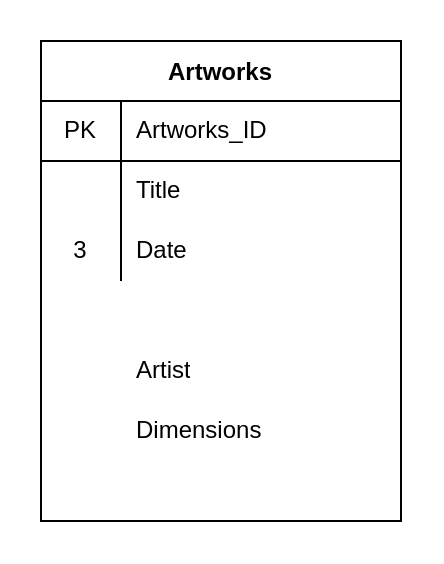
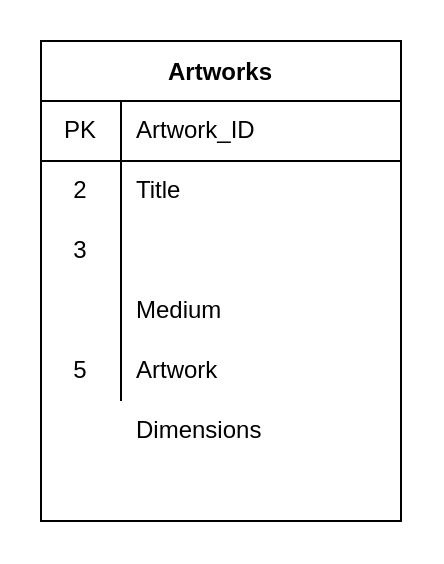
node "Artworks_ID": label "Artworks_ID" -> "Artwork_ID"
node "2": added
node "Date": removed
node "Medium": added
node "5": added
node "Artist": label "Artist" -> "Artwork"
